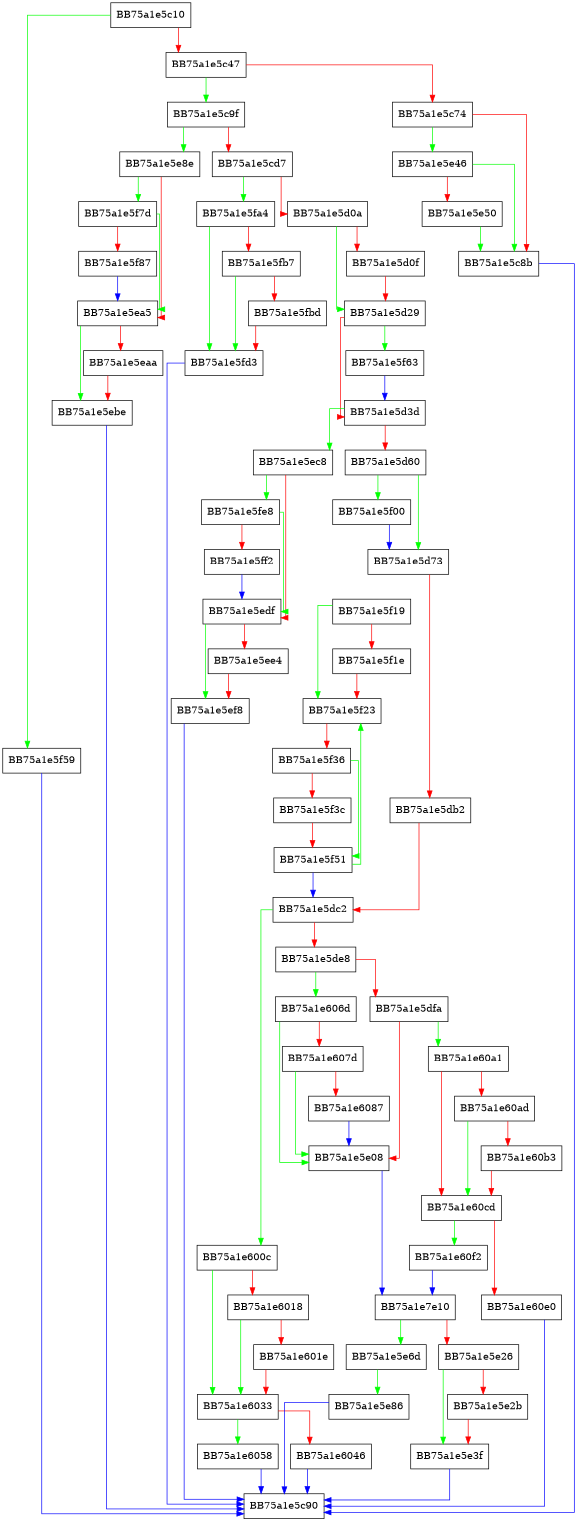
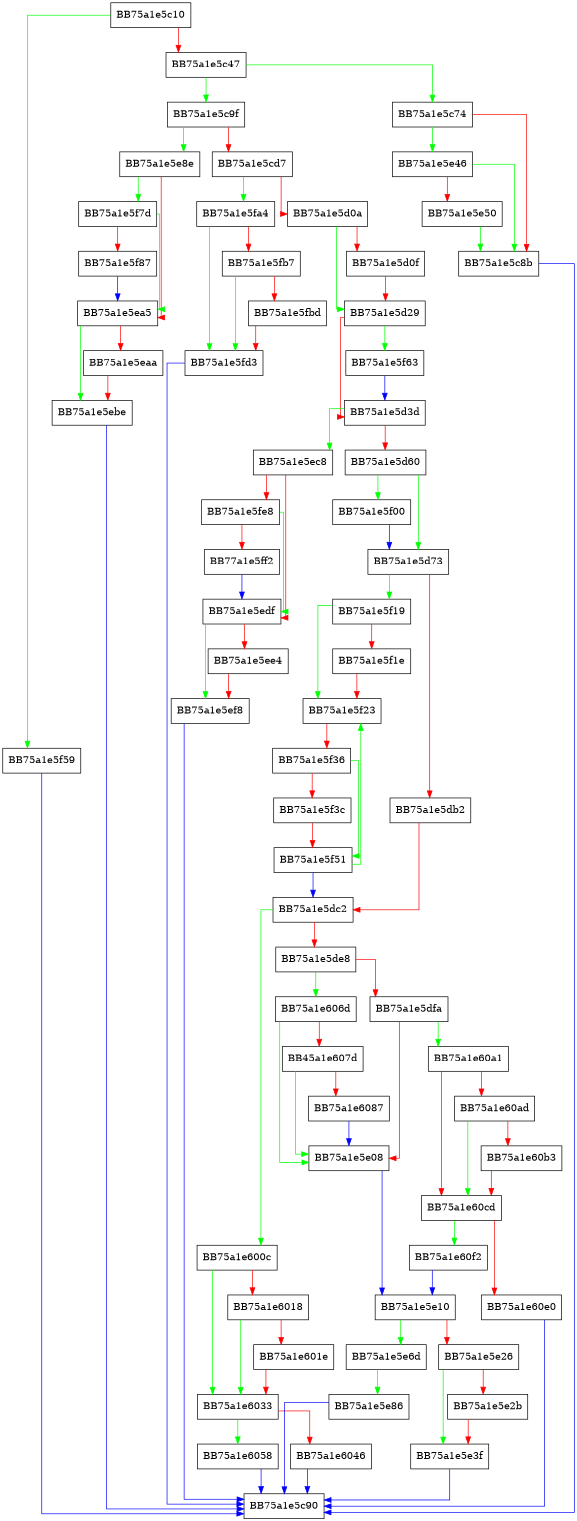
edge "BB75a1e5c47" -> "BB75a1e5c74": color red -> green
edge "BB75a1e5ec8" -> "BB75a1e5fe8": color green -> red
node "BB75a1e5ff2": label "BB75a1e5ff2" -> "BB77a1e5ff2"
edge "BB75a1e5d73" -> "BB75a1e5f19": added
node "BB75a1e607d": label "BB75a1e607d" -> "BB45a1e607d"
node "BB75a1e7e10": label "BB75a1e7e10" -> "BB75a1e5e10"
